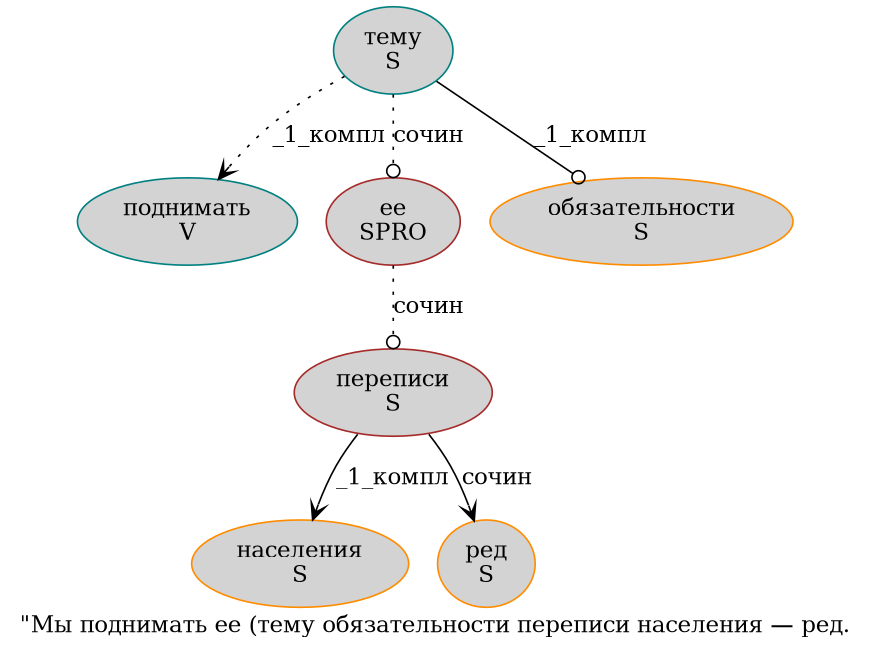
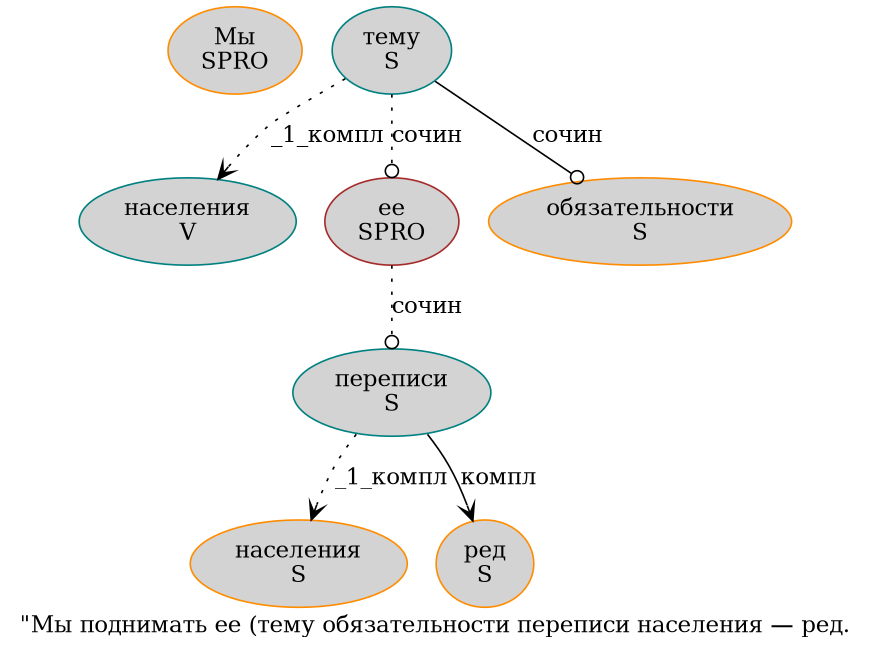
node "Мы SPRO": added
edge "тему S" -> "обязательности S": label "_1_компл" -> "сочин"
node "поднимать V": label "поднимать V" -> "населения V"
node "переписи S": color brown -> teal
edge "переписи S" -> "населения S": style solid -> dotted
edge "переписи S" -> "ред S": label "сочин" -> "компл"
